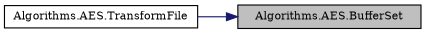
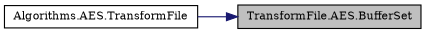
node "Algorithms.AES.BufferSet": label "Algorithms.AES.BufferSet" -> "TransformFile.AES.BufferSet"
